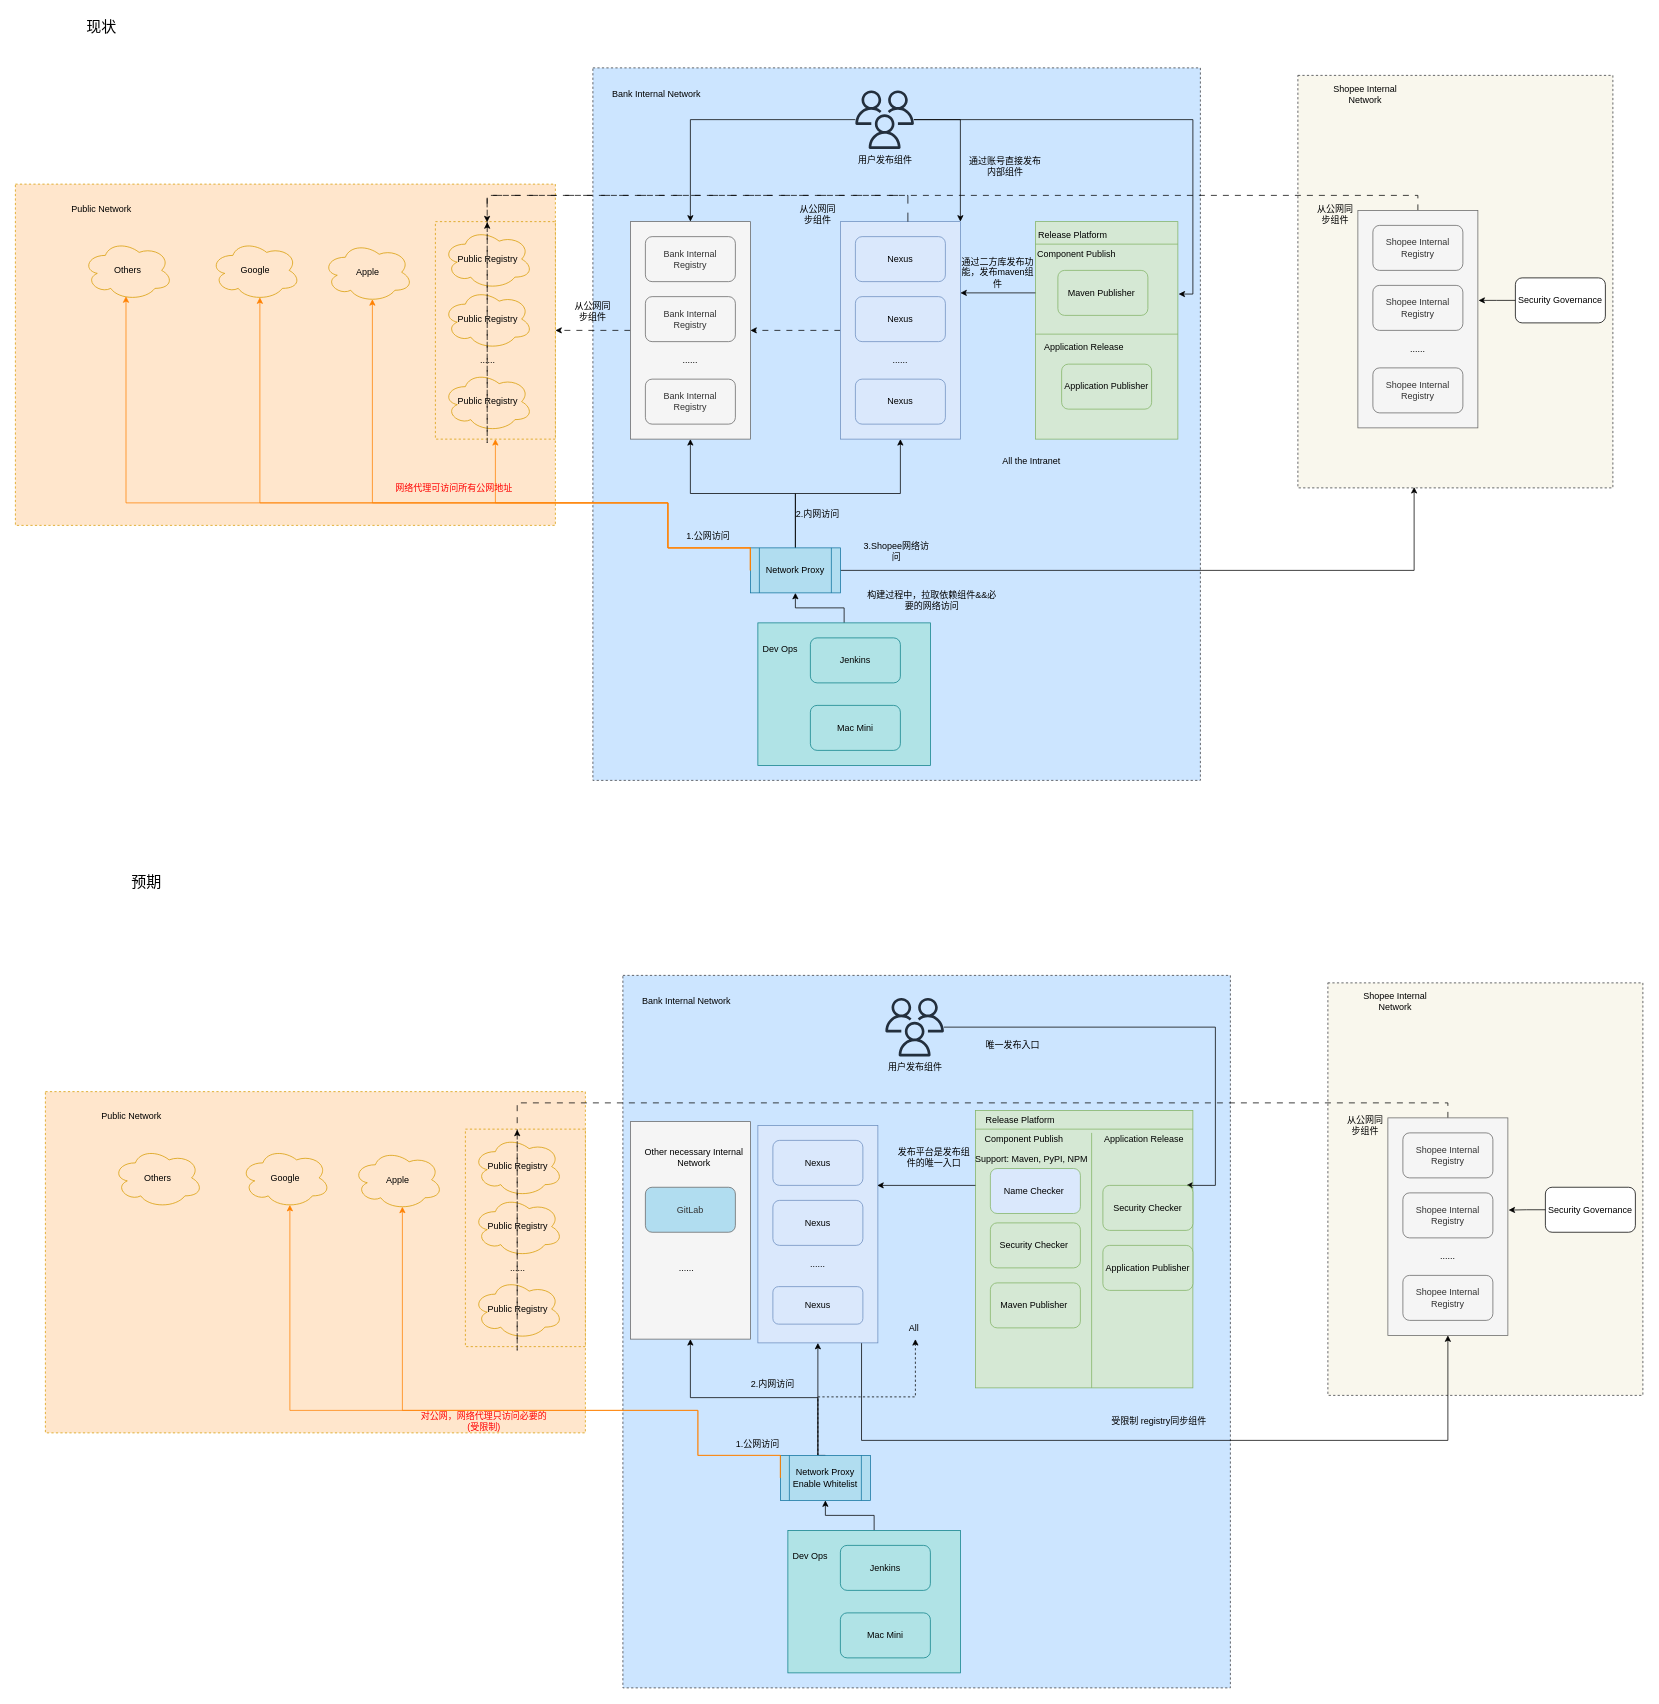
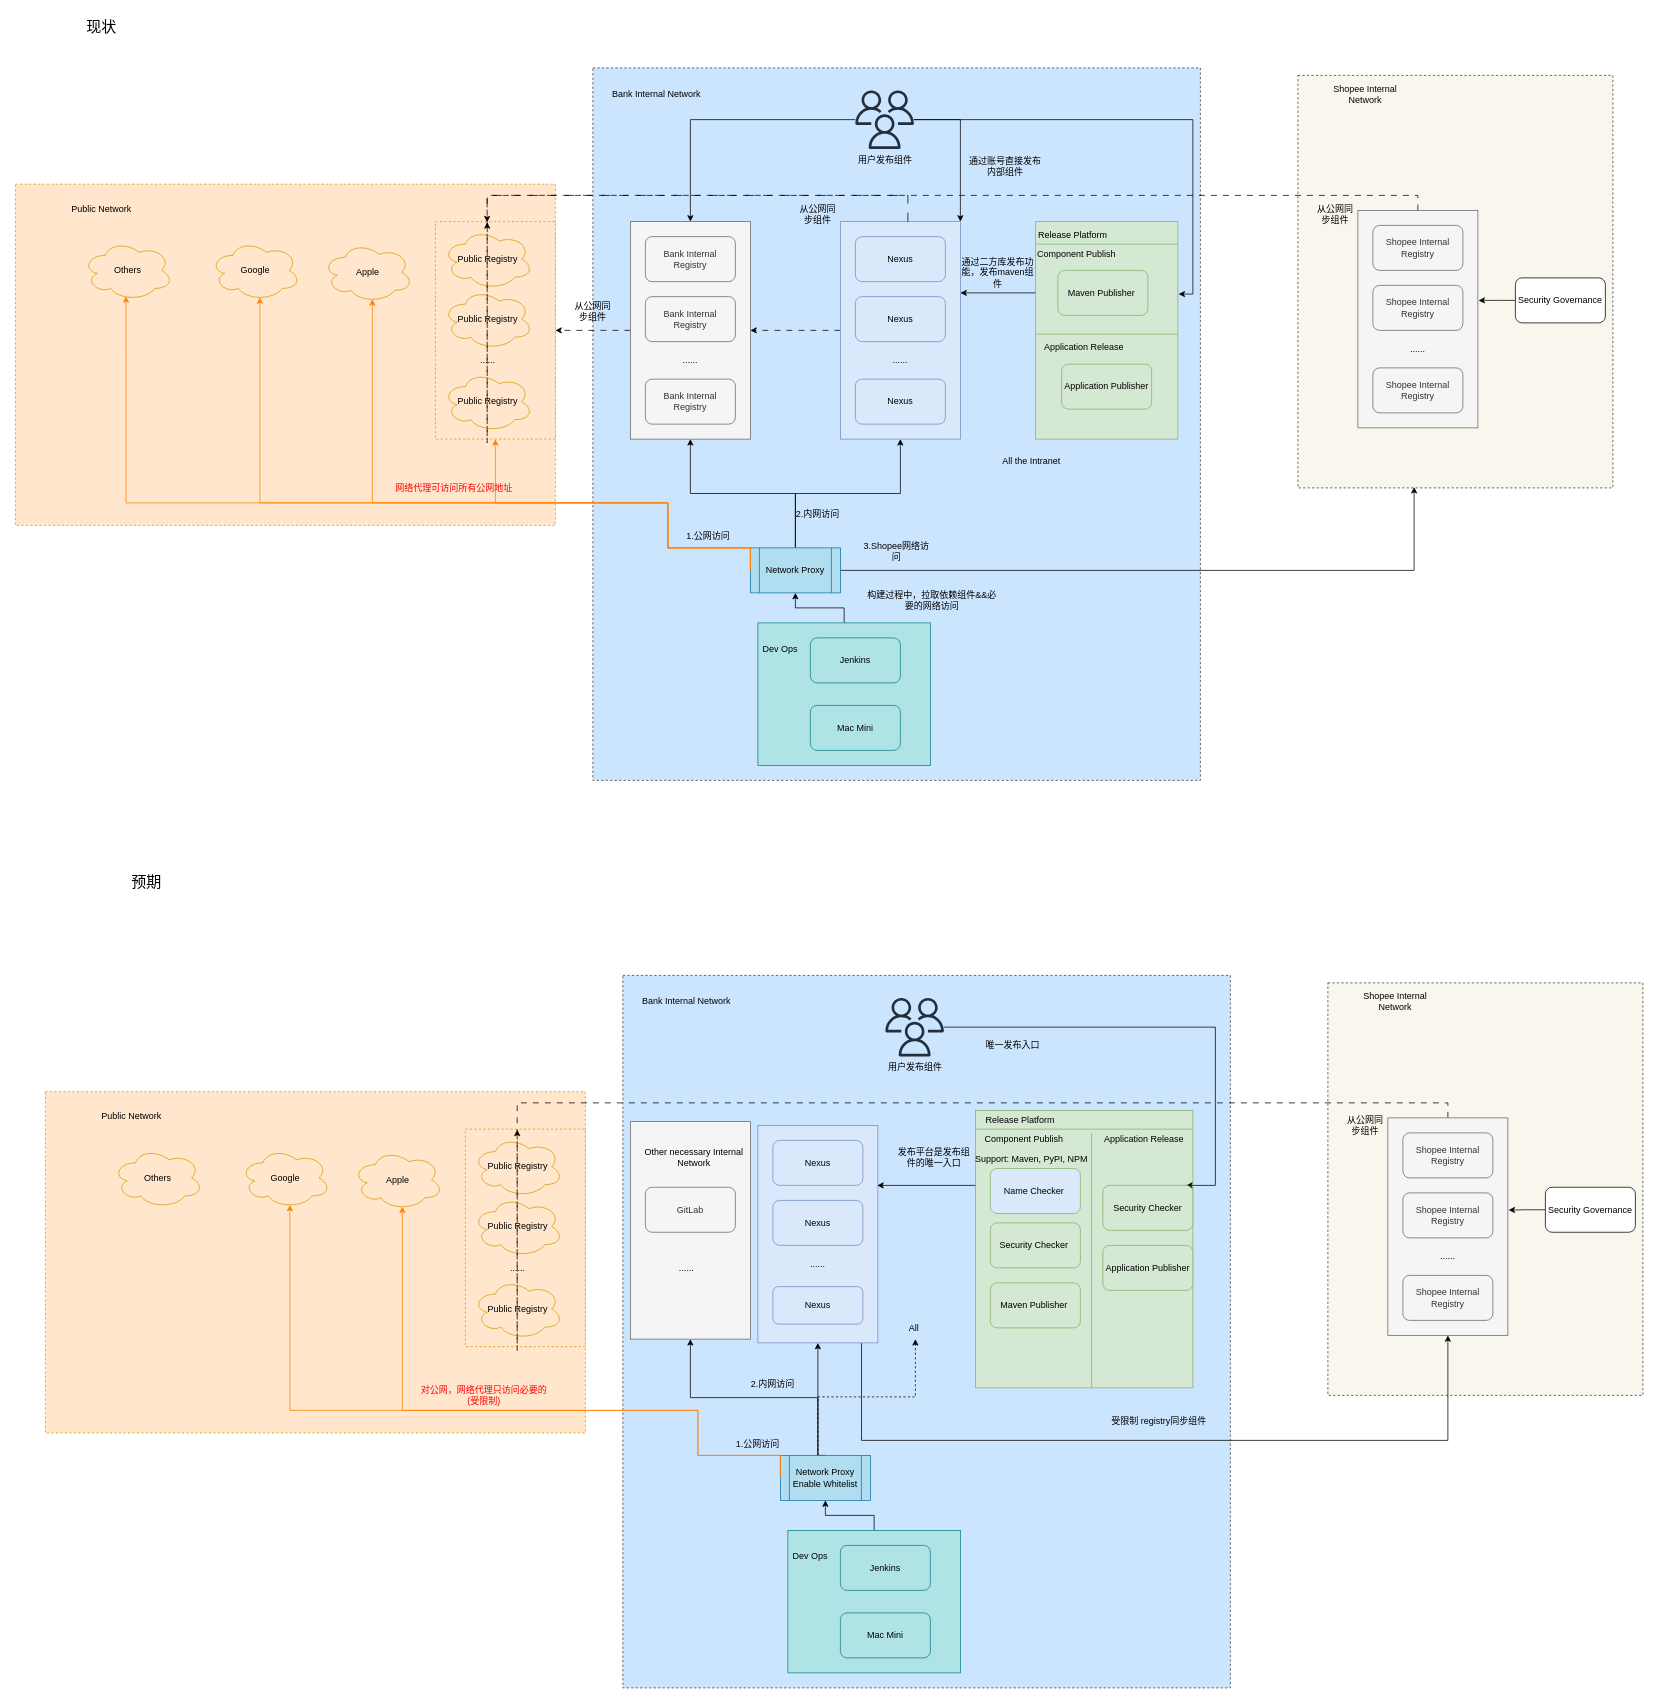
node "GitLab": fillcolor #b1ddf0 -> #f5f5f5
node "对公网，网络代理只访问必要的(受限制)": moved (484, 1422) -> (484, 1395)
